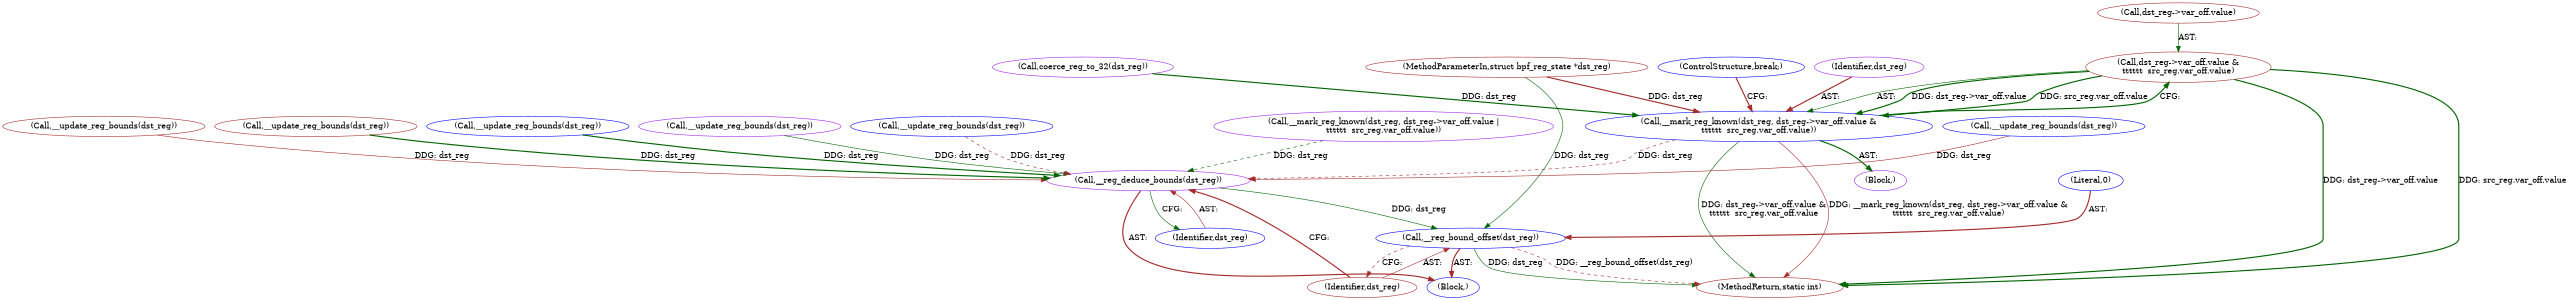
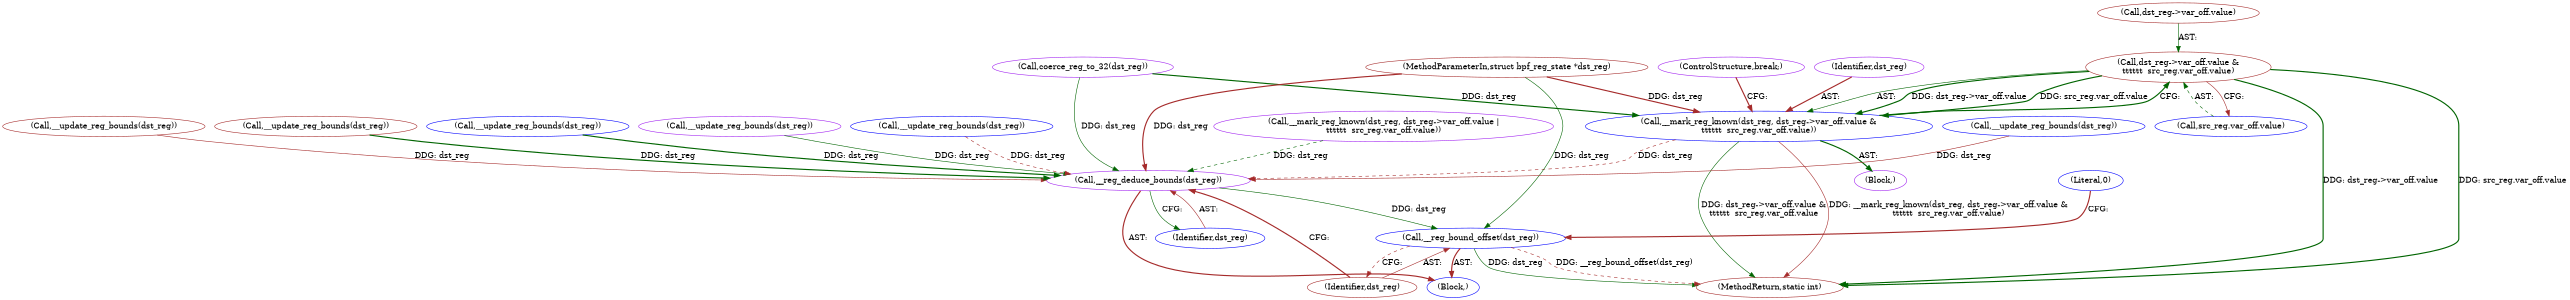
node "(ControlStructure,break;)": color blue -> purple
edge "(MethodParameterIn,struct bpf_reg_state *dst_reg)" -> "(Call,__reg_deduce_bounds(dst_reg))": added, label "DDG: dst_reg"
node "(Call,src_reg.var_off.value)": added
edge "(Call,coerce_reg_to_32(dst_reg))" -> "(Call,__reg_deduce_bounds(dst_reg))": added, label "DDG: dst_reg"
edge "(Literal,0)" -> "(Call,__reg_bound_offset(dst_reg))": label "AST: " -> "CFG: "
